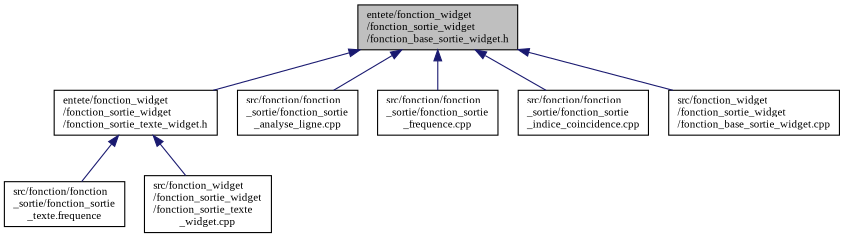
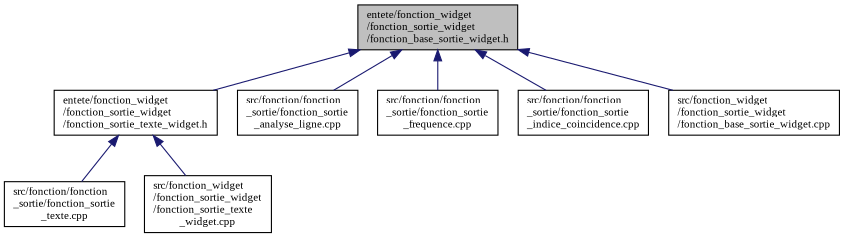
node "src/fonction/fonction _sortie/fonction_sortie _texte.frequence": label "src/fonction/fonction _sortie/fonction_sortie _texte.frequence" -> "src/fonction/fonction _sortie/fonction_sortie _texte.cpp"
